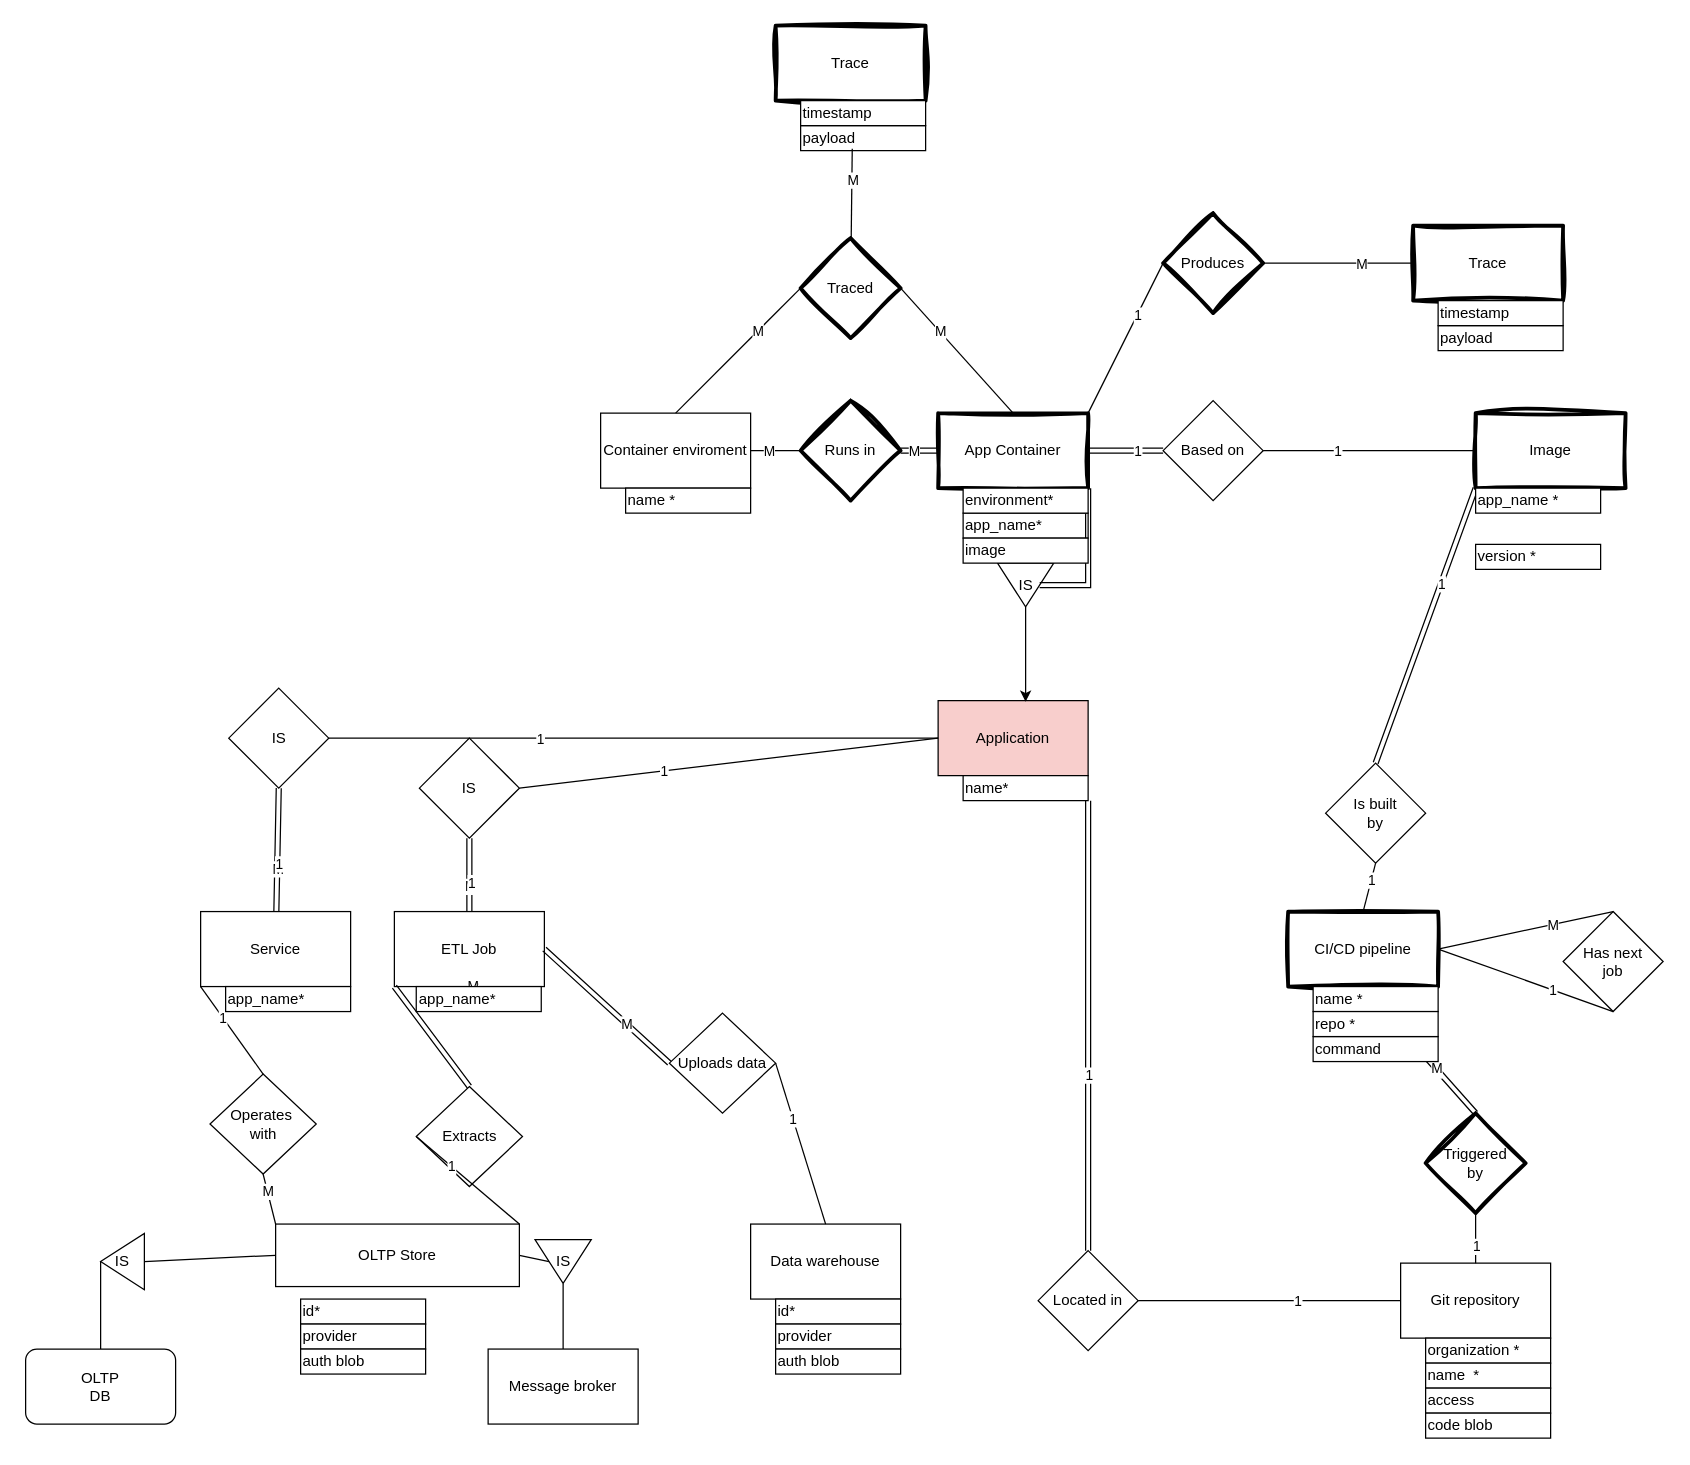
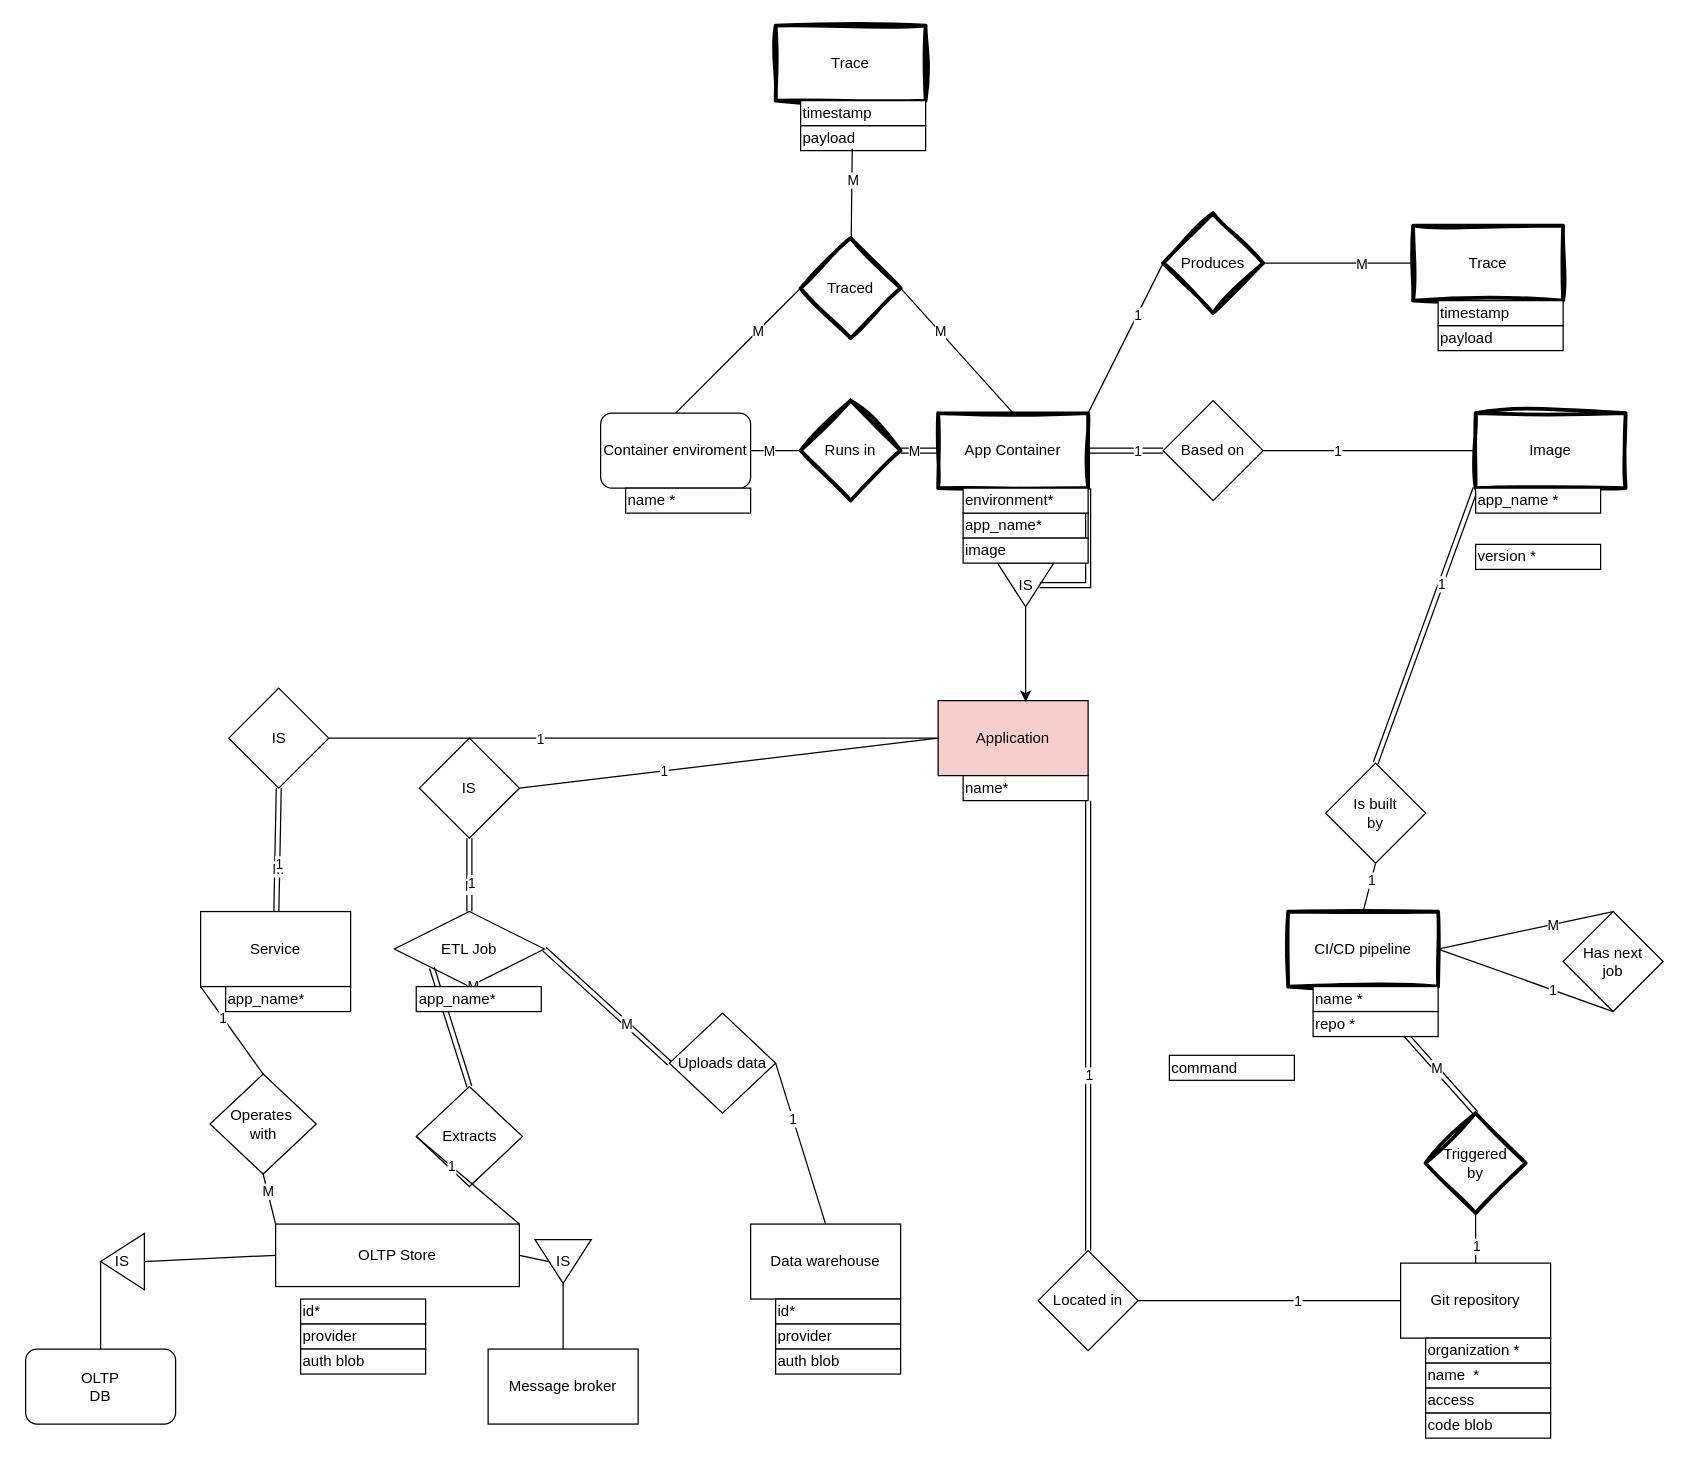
node "Container enviroment": shape rectangle -> rounded rectangle
node "ETL Job": shape rectangle -> diamond
node "command": moved (1376, 1049) -> (1232, 1068)
